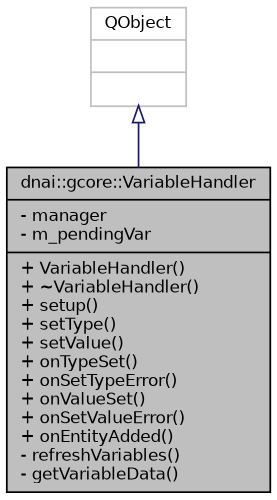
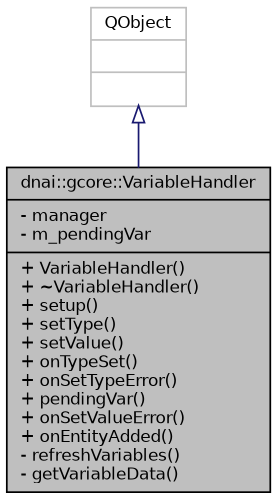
node "dnai::gcore::VariableHandler": text "+ onValueSet()" -> "+ pendingVar()"
